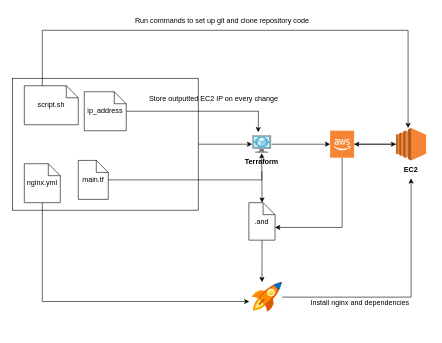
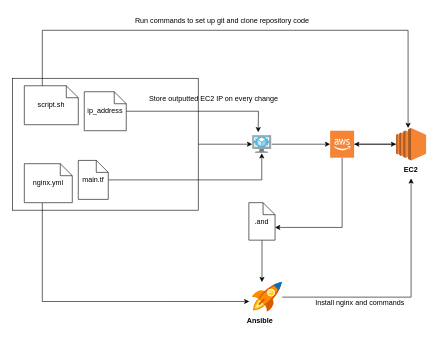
node "Terraform": removed
node "nginx.yml": size 36x39 -> 48x39
edge "Terraform" -> ".and": removed
node "Install nginx and dependencies": label "Install nginx and dependencies" -> "Install nginx and commands"
node "Ansible": added
